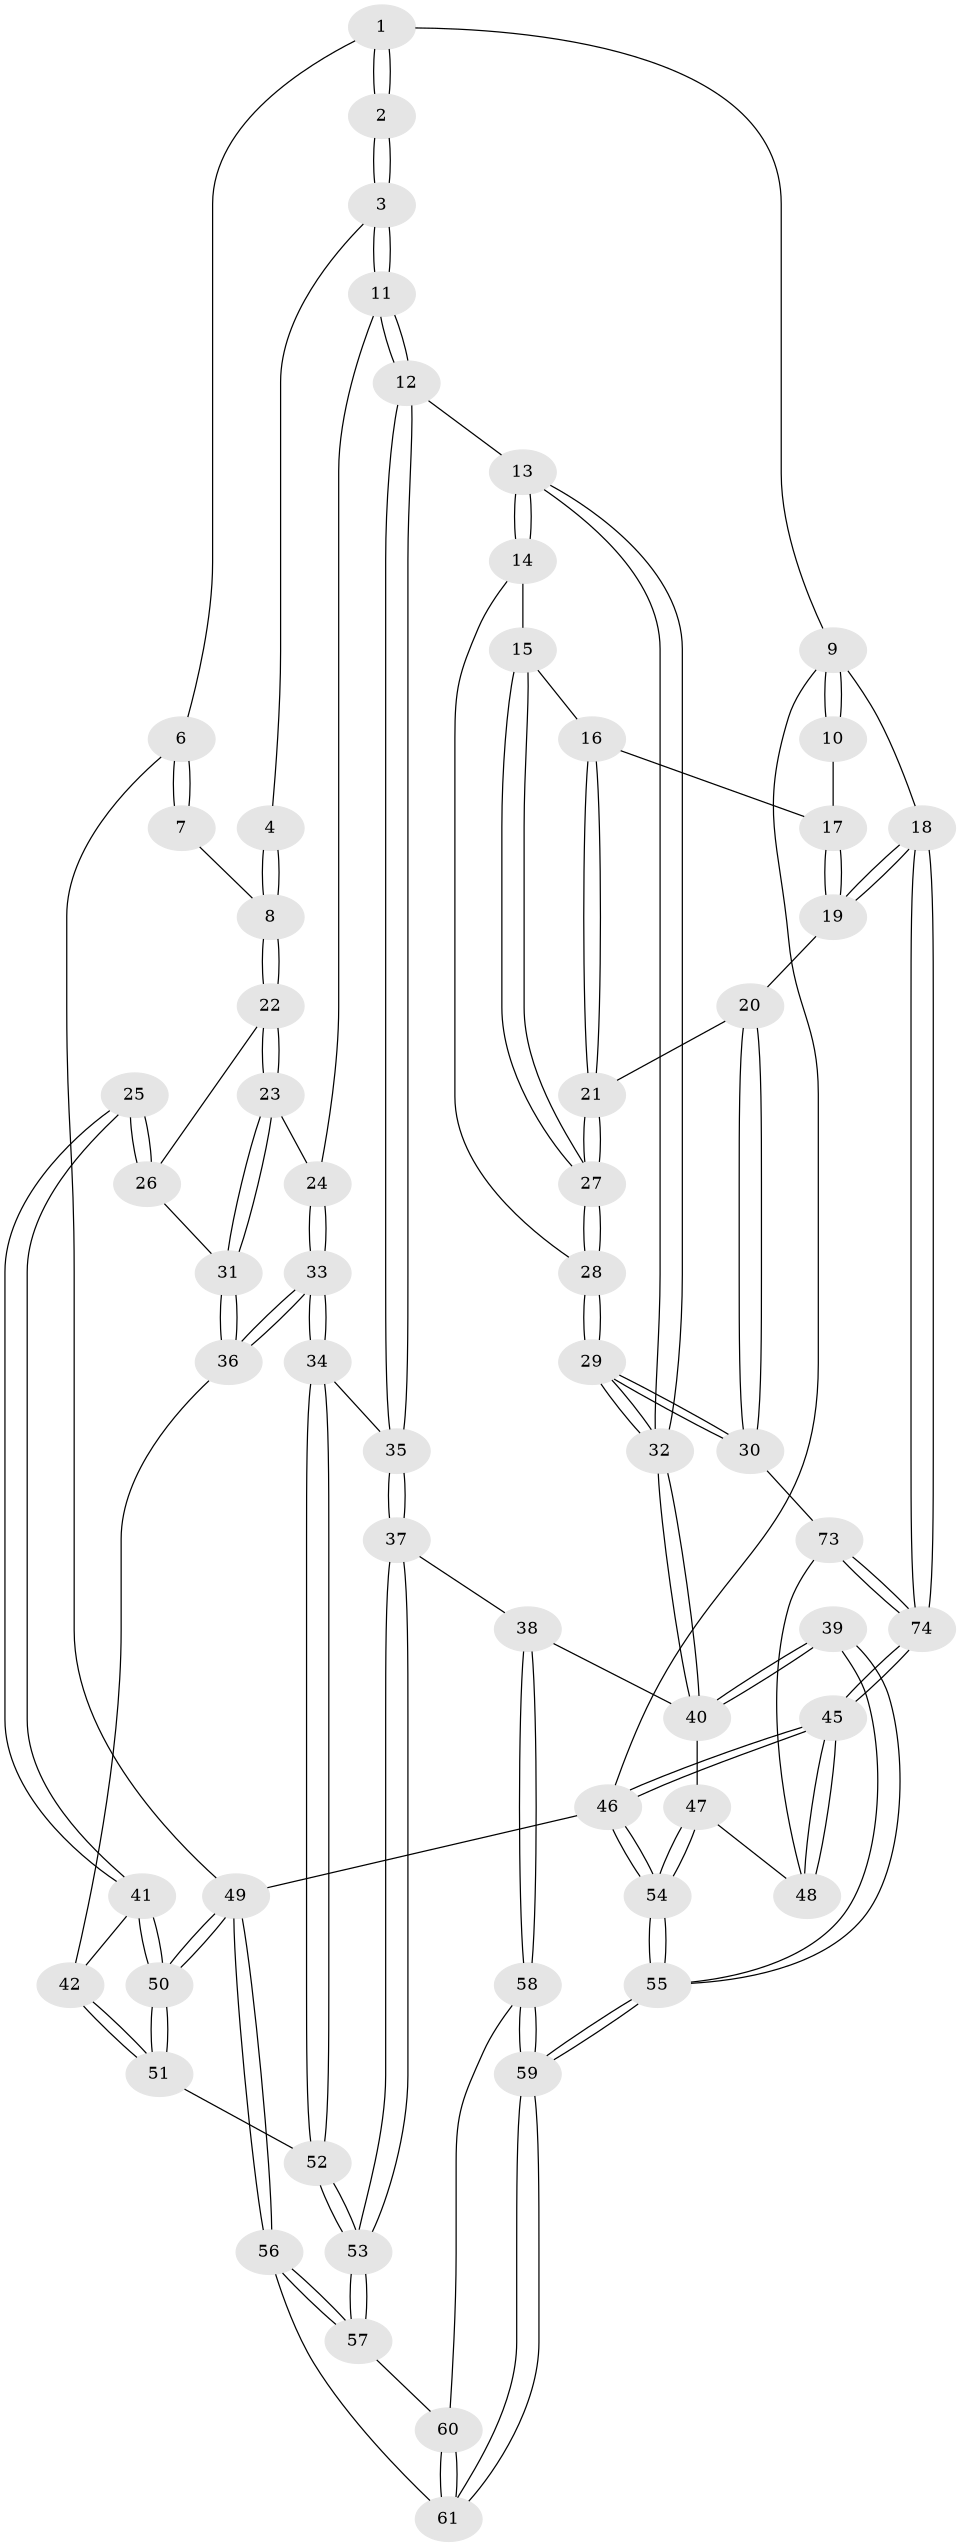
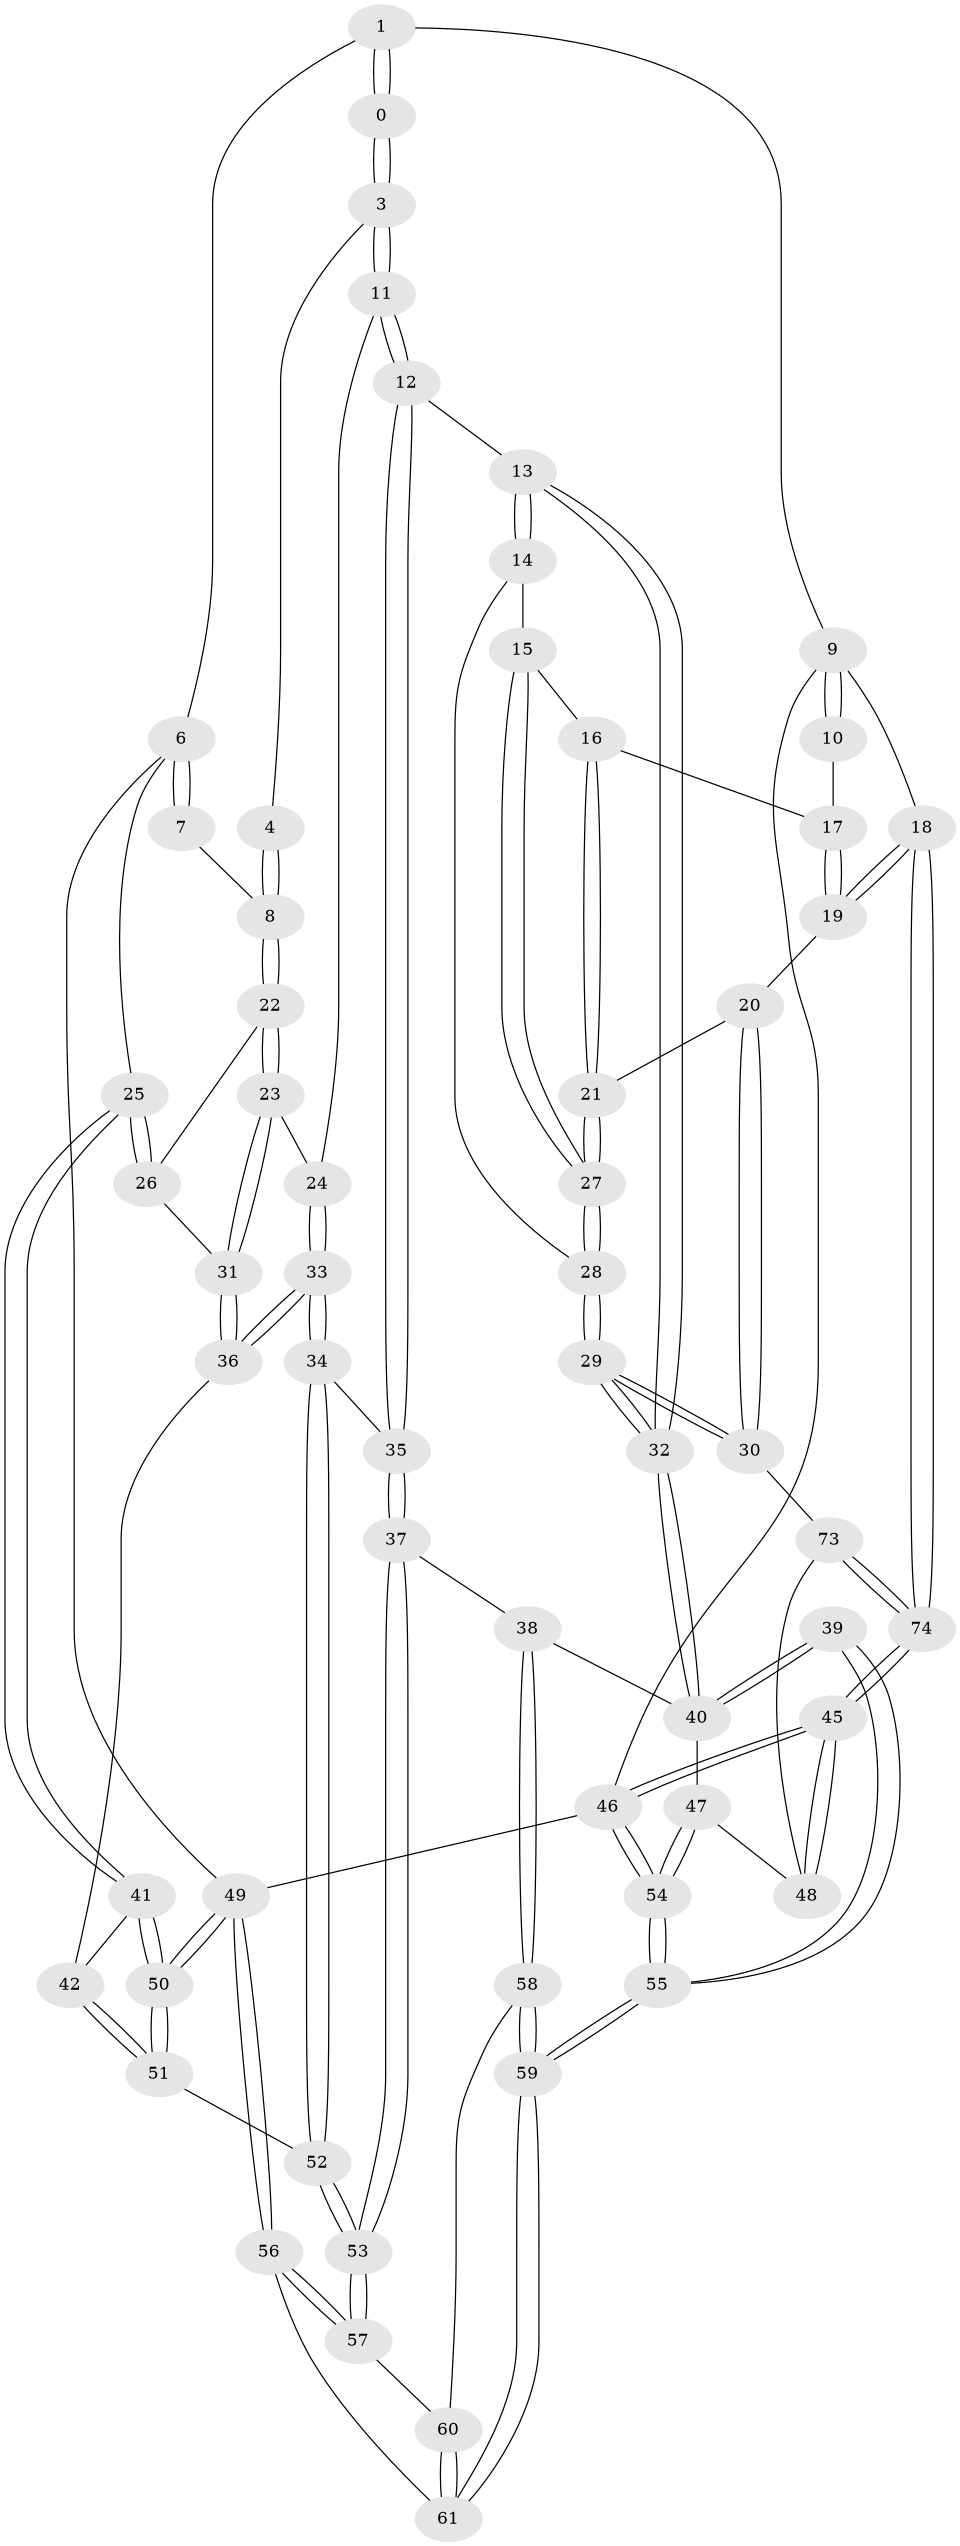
node "2": label "2" -> "0"
edge "6" -- "25": added
